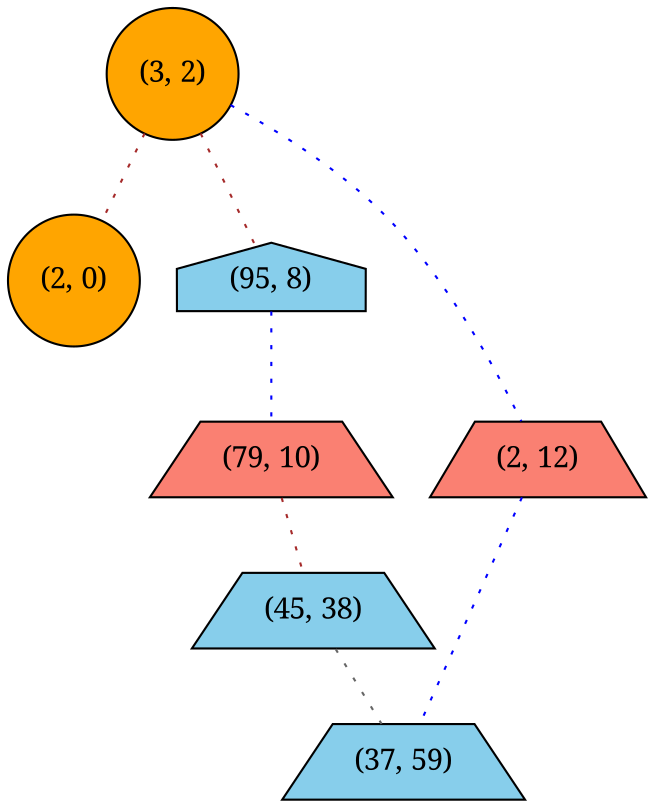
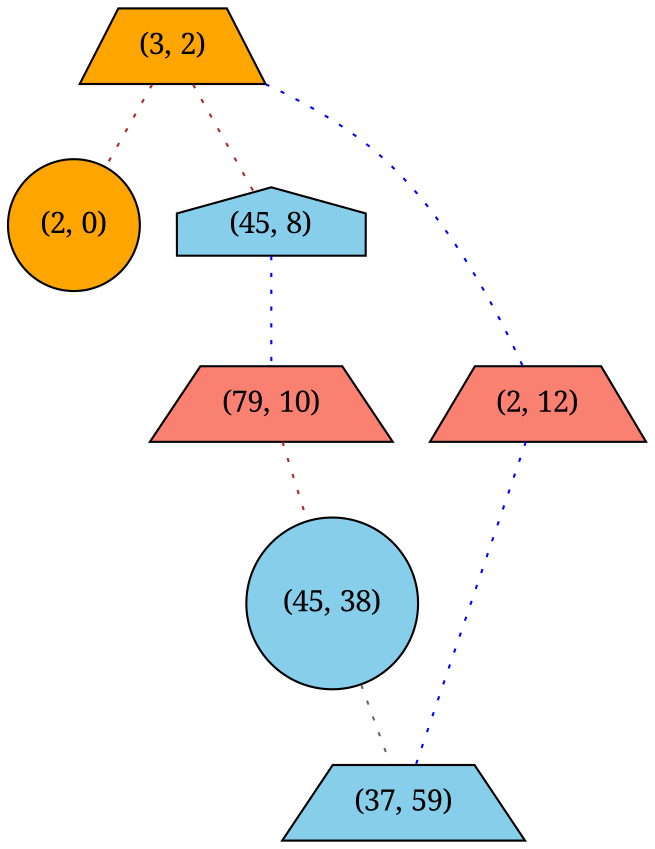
node "(3, 2)": shape circle -> trapezium
node "(95, 8)": label "(95, 8)" -> "(45, 8)"
node "(45, 38)": shape trapezium -> circle
